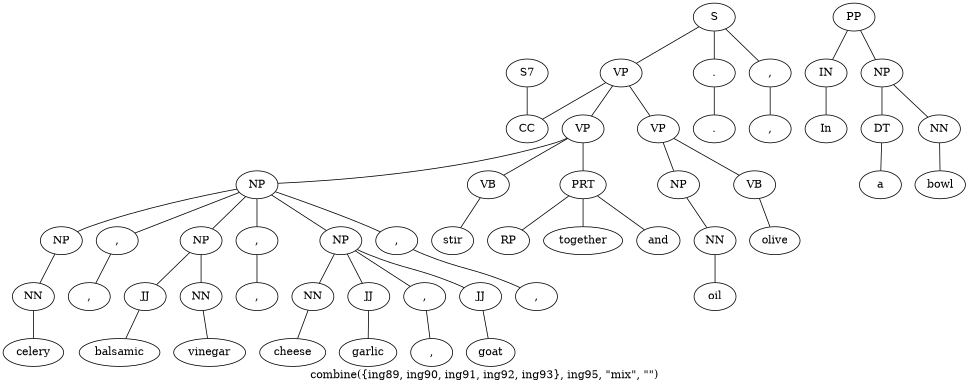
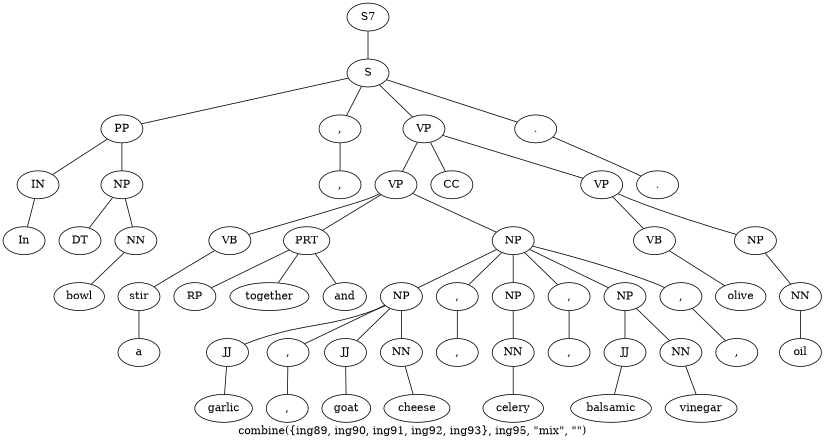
edge "S" -- "PP": added
edge "S7" -- "CC": now "S7" -- "S"
edge "DT" -- "a": now "stir" -- "a"
